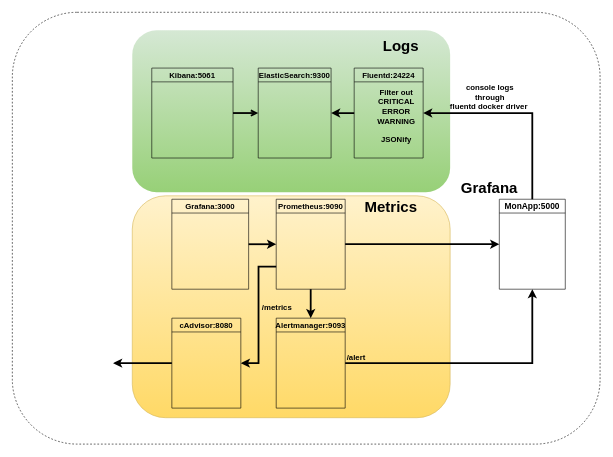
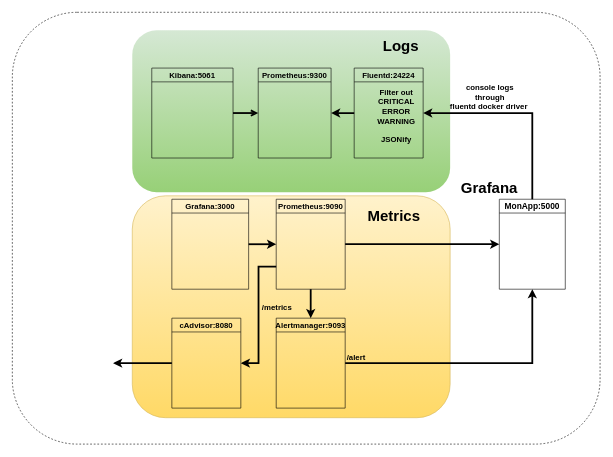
node "ElasticSearch:9300": label "ElasticSearch:9300" -> "Prometheus:9300"
node "Metrics": moved (393, 206) -> (396, 215)
